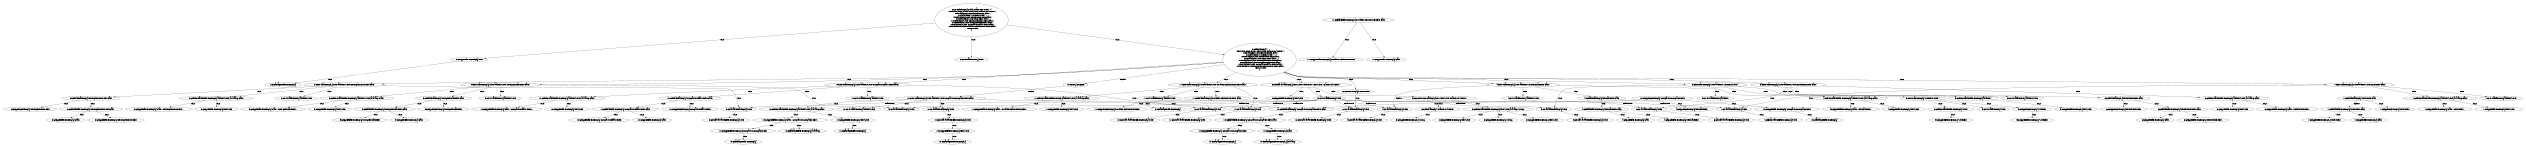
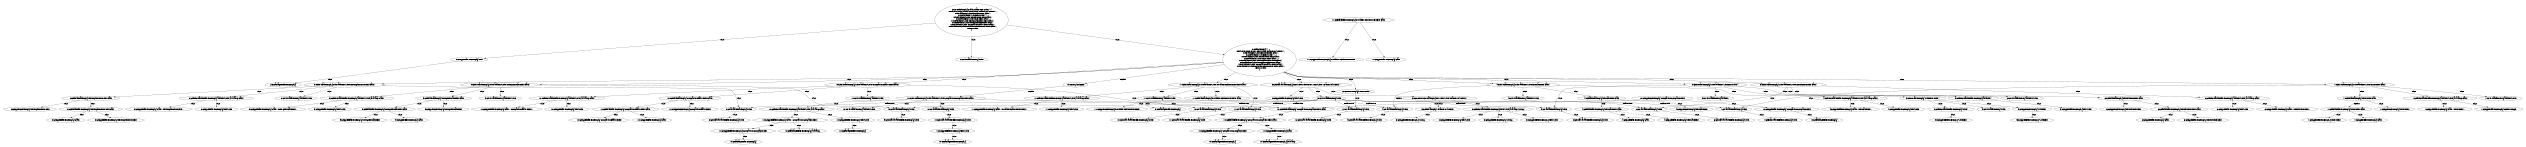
edge "7:CtInvocationImpl@suite.addTestSuite(AssertTest.class)" -> "7:CtFieldReadImpl@AssertTest.class": added, label "AST"
node "7:CtTypeReferenceImpl@TestSuite": label "7:CtTypeReferenceImpl@TestSuite" -> "7:CtTypeReferenceImpl@CtReturnImpl"
node "9:CtLocalVariableReferenceImpl@suite": added
